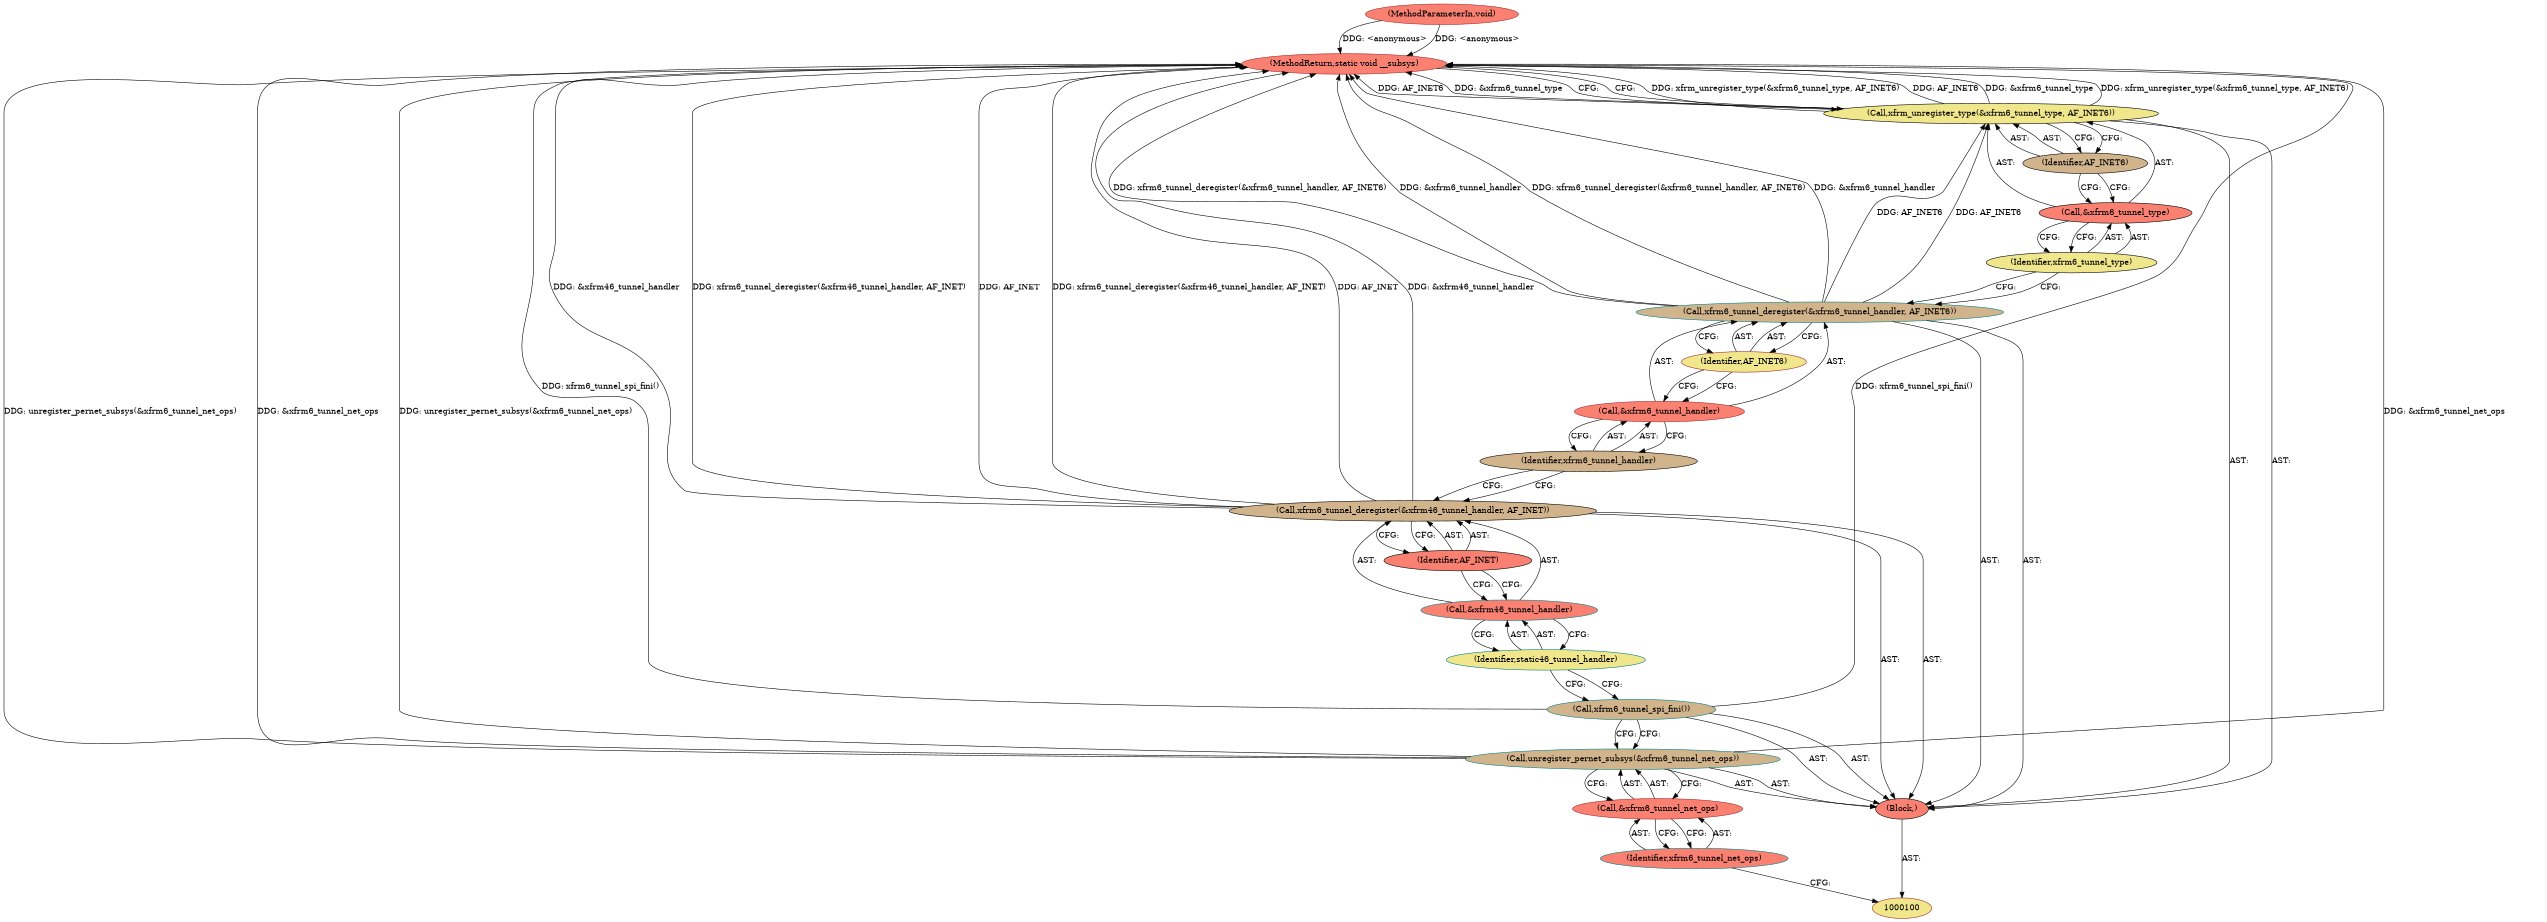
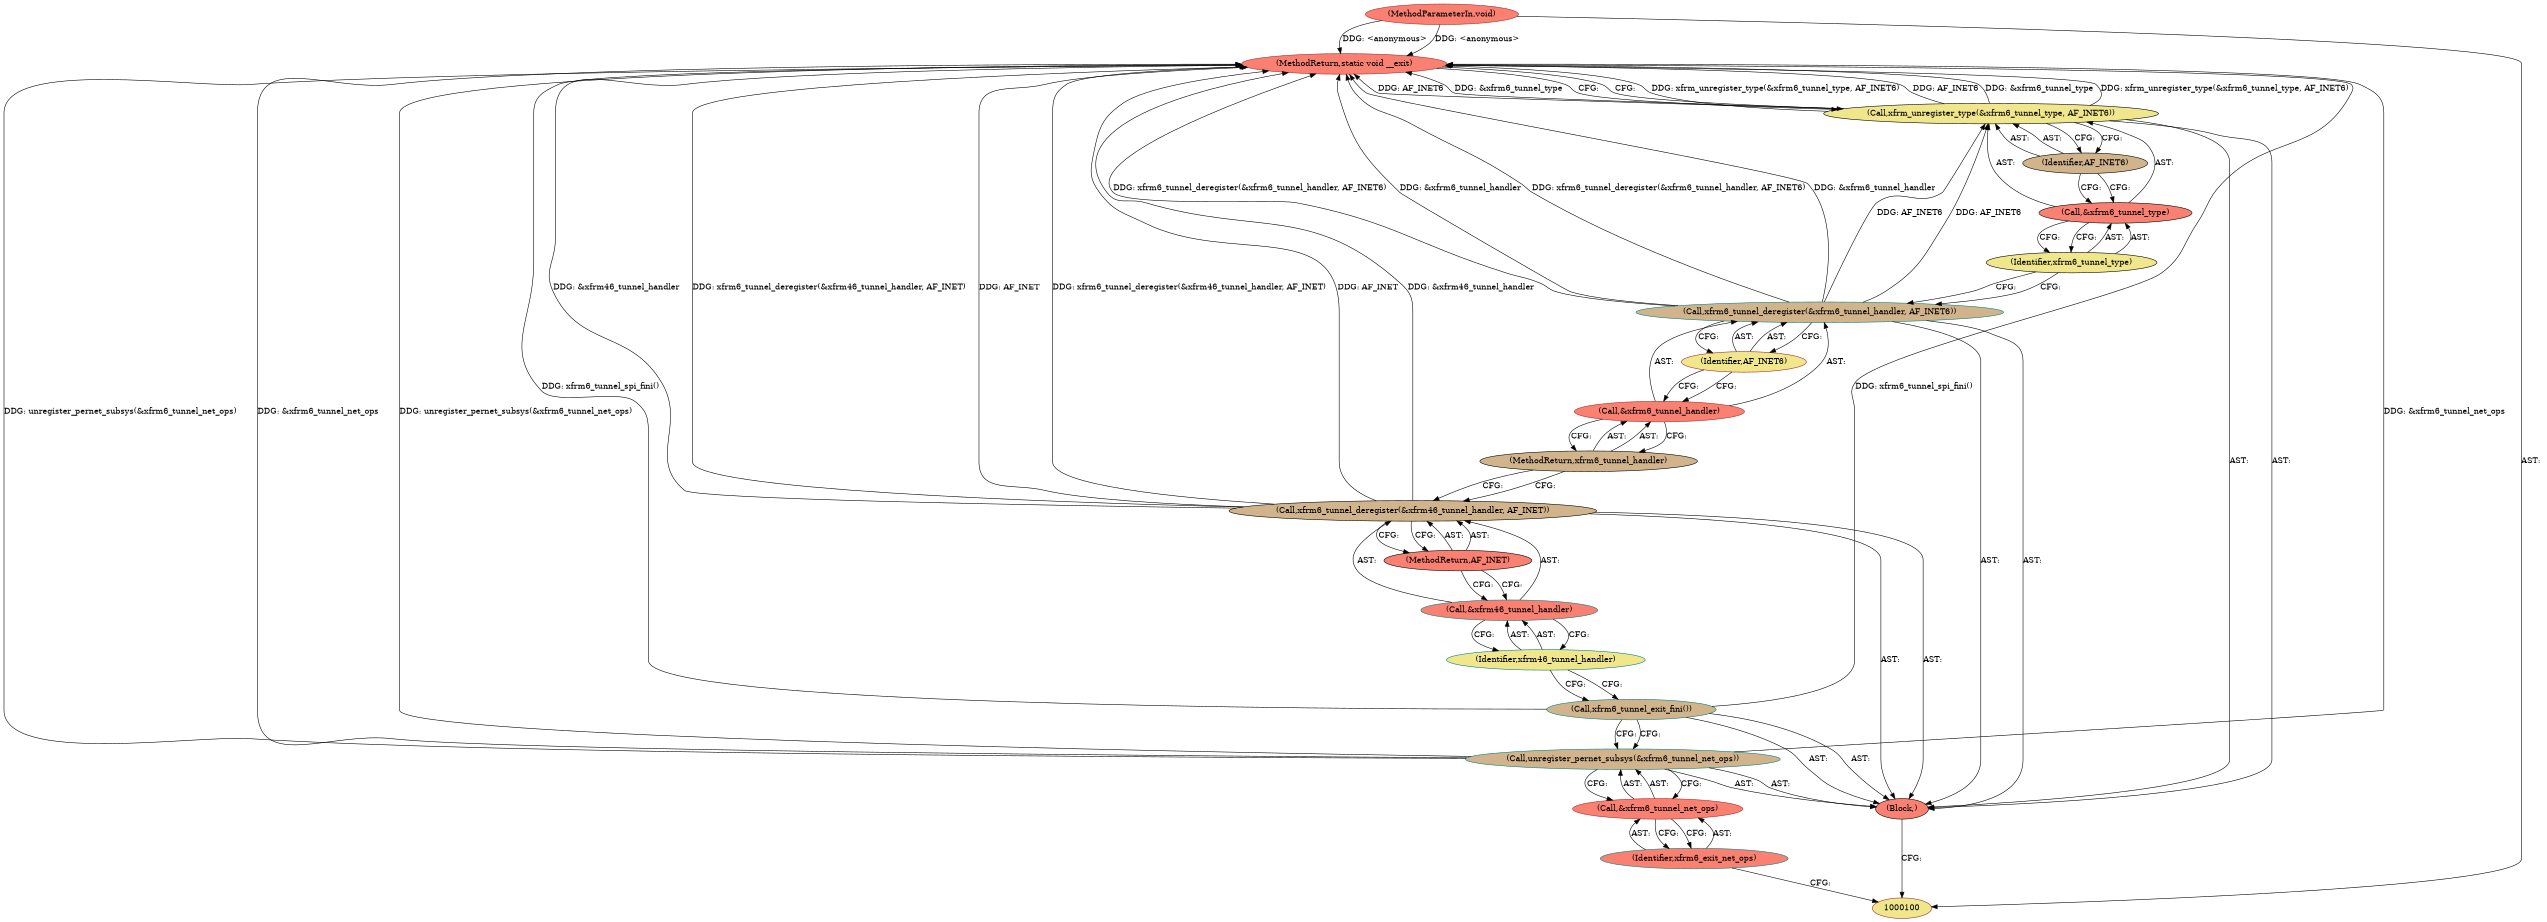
node "(MethodReturn,static void __subsys)": label "(MethodReturn,static void __subsys)" -> "(MethodReturn,static void __exit)"
edge "(MethodParameterIn,void)" -> "1000100": added, label "AST:"
node "(Identifier,xfrm6_tunnel_handler)": label "(Identifier,xfrm6_tunnel_handler)" -> "(MethodReturn,xfrm6_tunnel_handler)"
node "(Identifier,AF_INET)": label "(Identifier,AF_INET)" -> "(MethodReturn,AF_INET)"
node "(Identifier,static46_tunnel_handler)": label "(Identifier,static46_tunnel_handler)" -> "(Identifier,xfrm46_tunnel_handler)"
node "(Call,xfrm6_tunnel_spi_fini())": label "(Call,xfrm6_tunnel_spi_fini())" -> "(Call,xfrm6_tunnel_exit_fini())"
node "(Identifier,xfrm6_tunnel_net_ops)": label "(Identifier,xfrm6_tunnel_net_ops)" -> "(Identifier,xfrm6_exit_net_ops)"
edge "(Block,)" -> "1000100": label "AST: " -> "CFG: "
